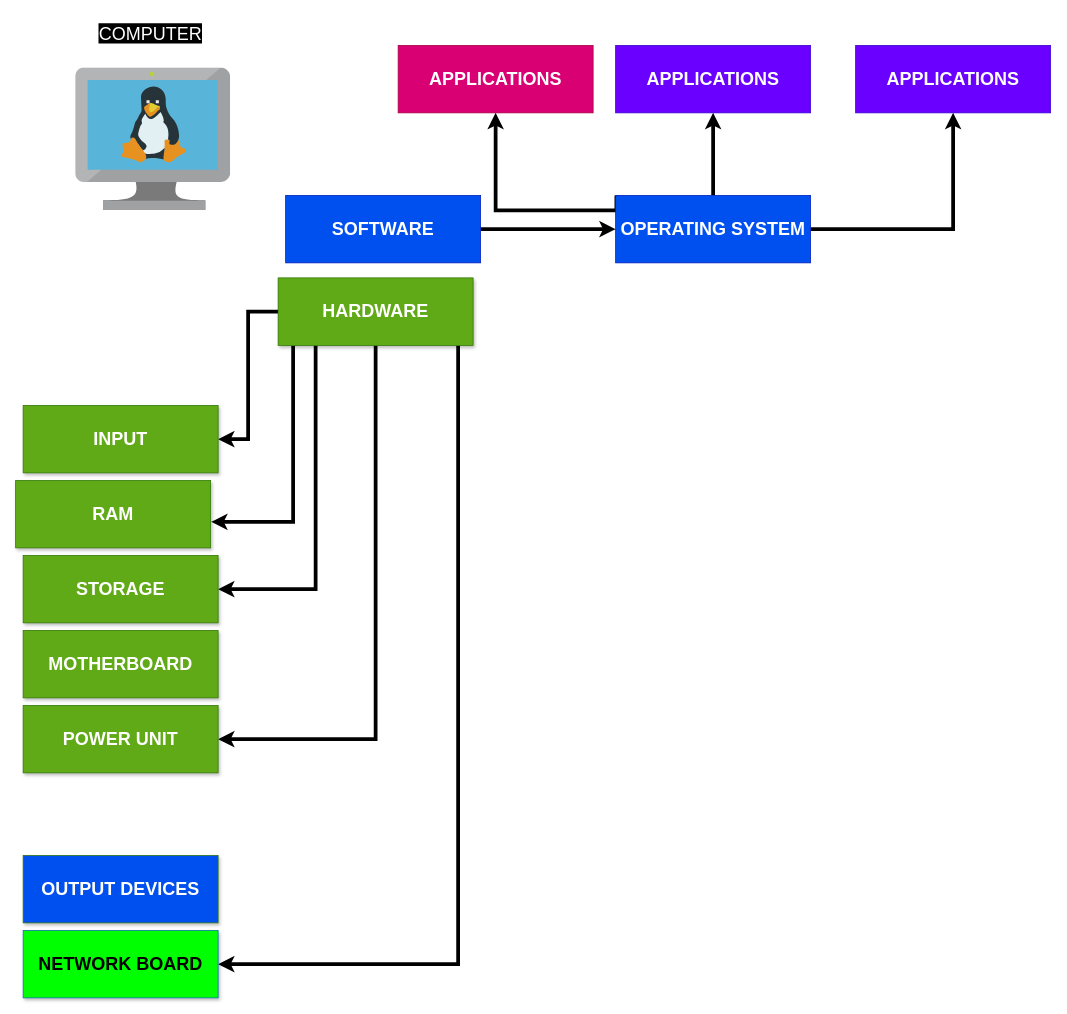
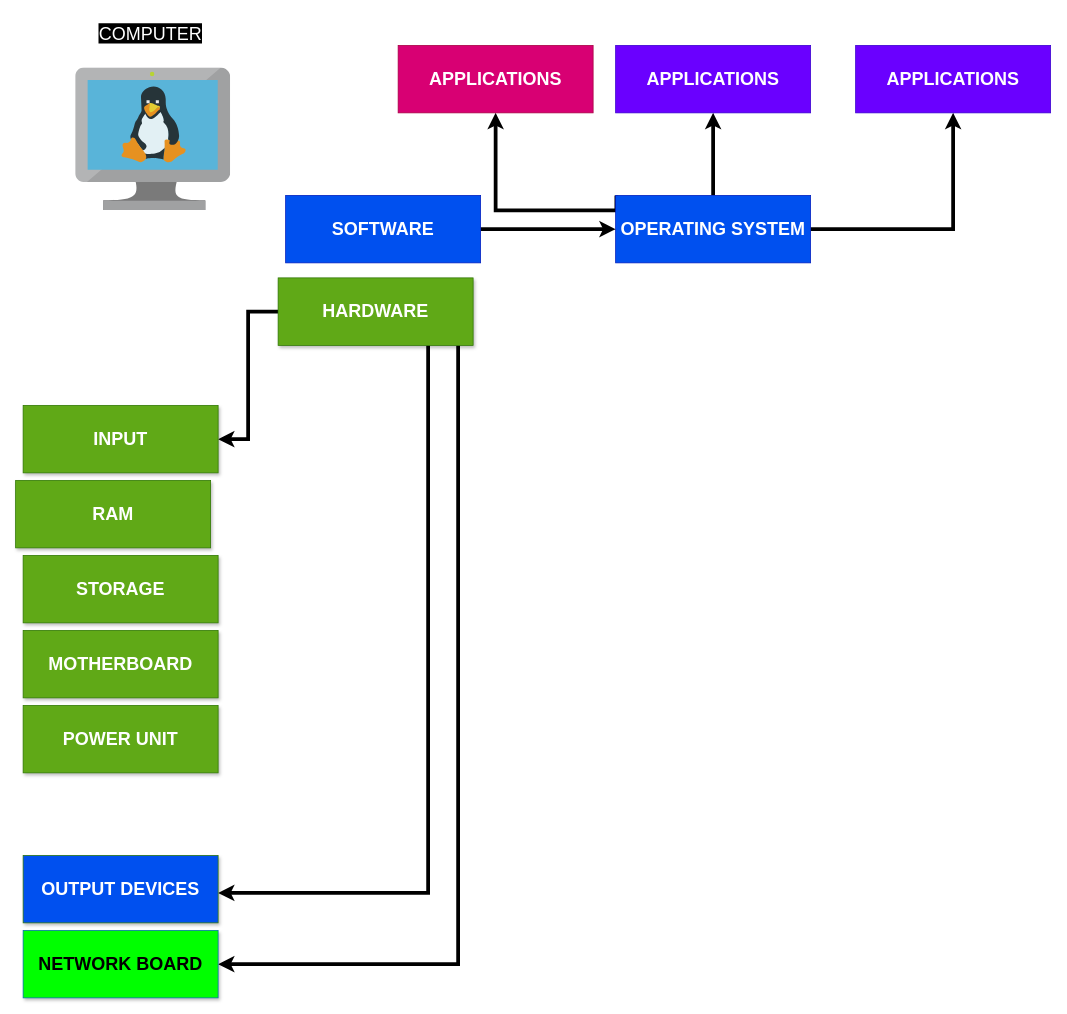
edge "HARDWARE" -> "RAM": removed
edge "HARDWARE" -> "STORAGE": removed
edge "HARDWARE" -> "POWER UNIT": removed
edge "HARDWARE" -> "OUTPUT DEVICES": added
